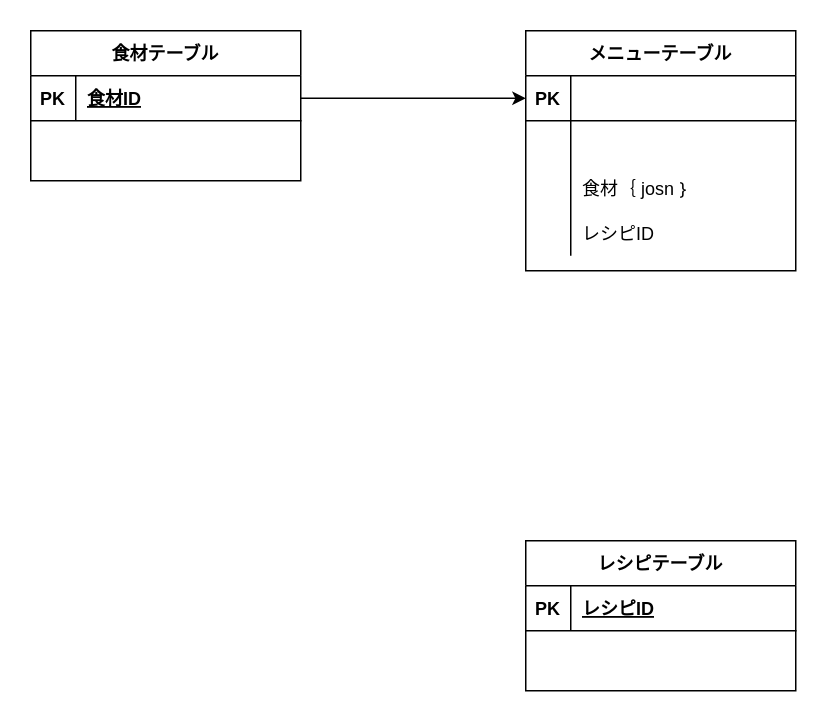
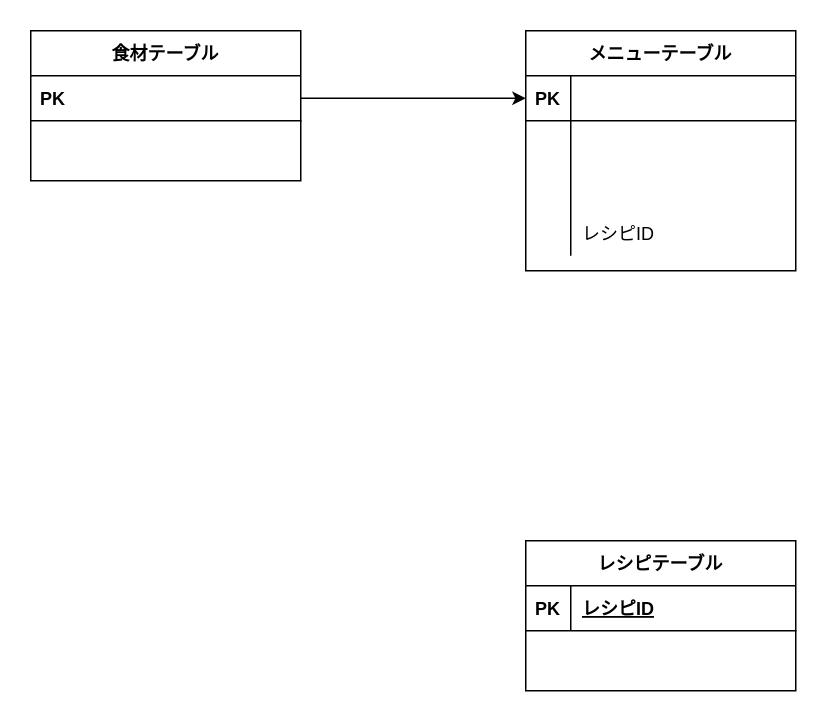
node "食材ID": removed
node "食材｛ josn ｝": removed
